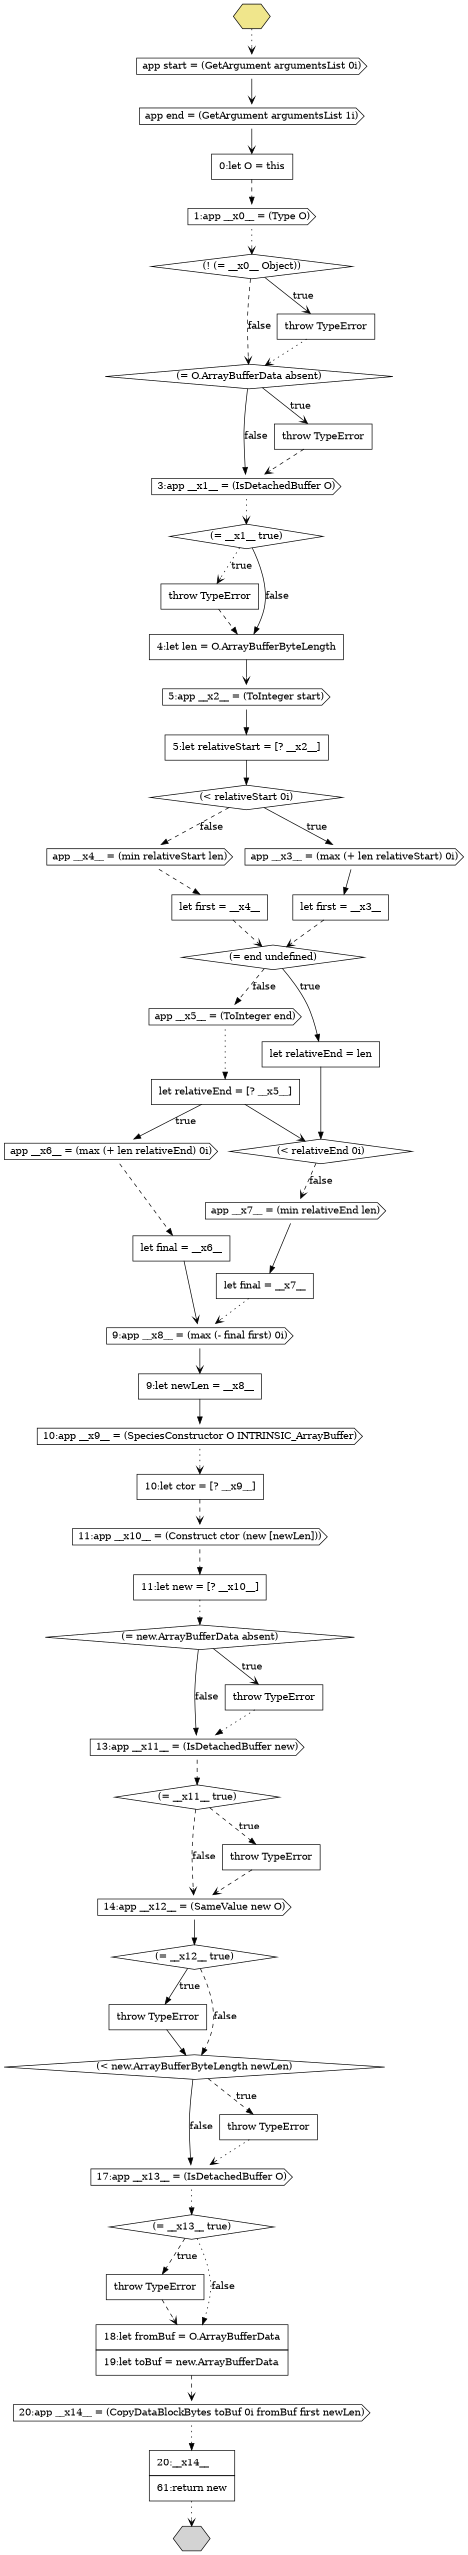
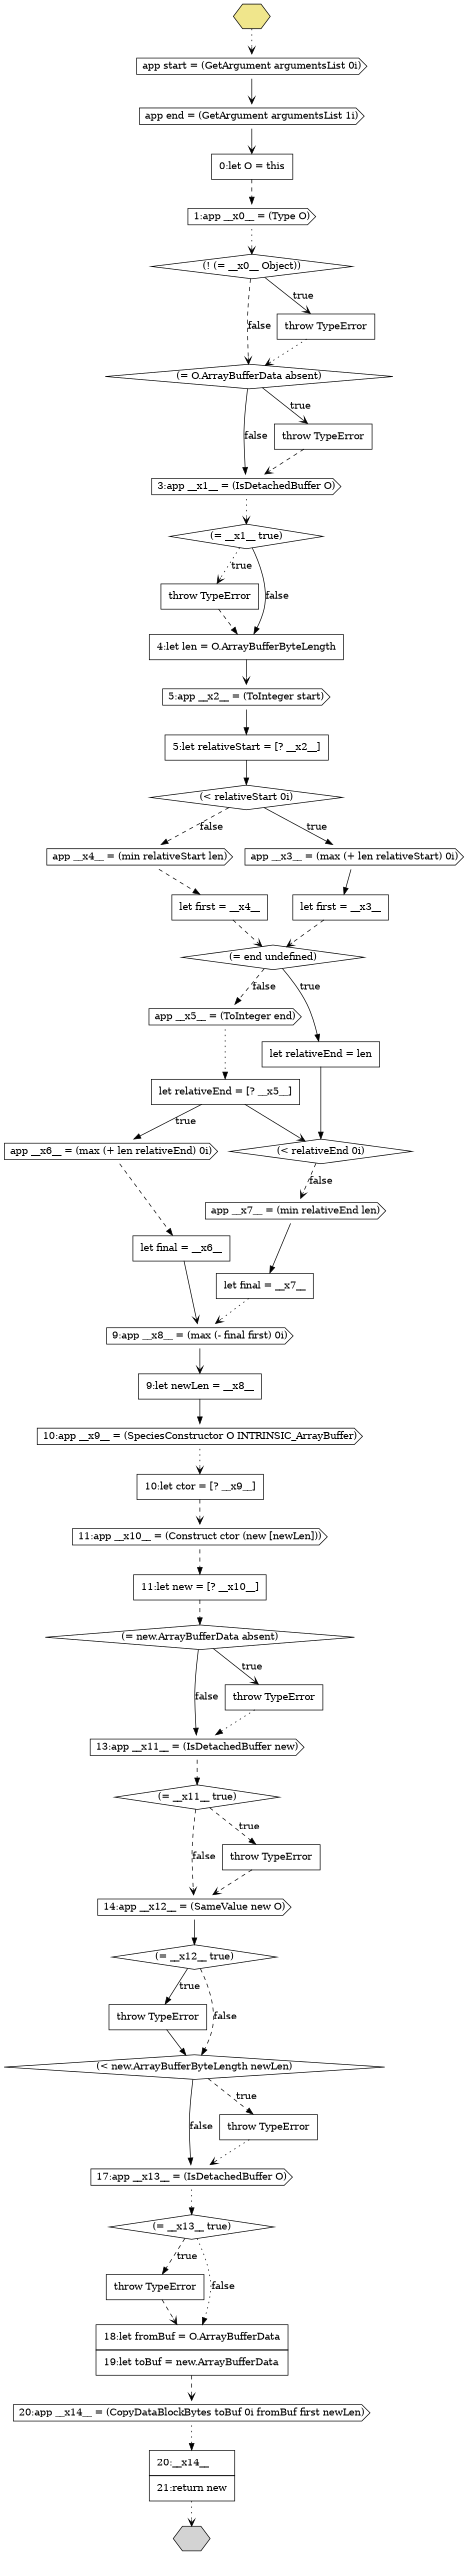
edge "11:let new = [? __x10__]" -> "(= new.ArrayBufferData absent)": style dotted -> dashed
node "20:__x14__": text "61:return new" -> "21:return new"
